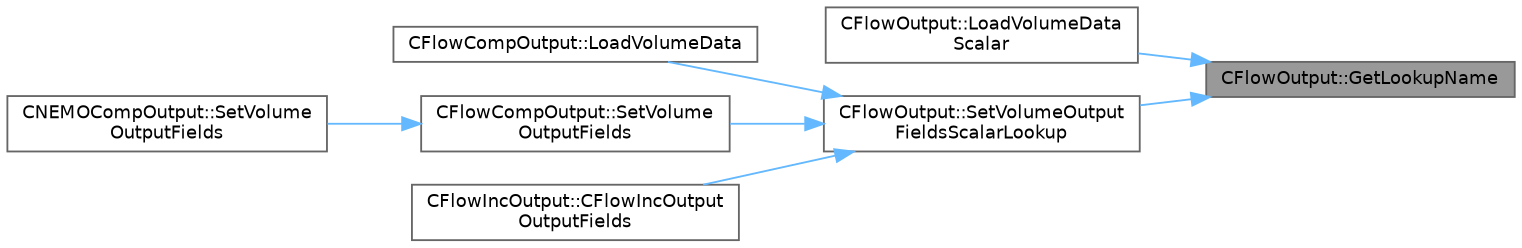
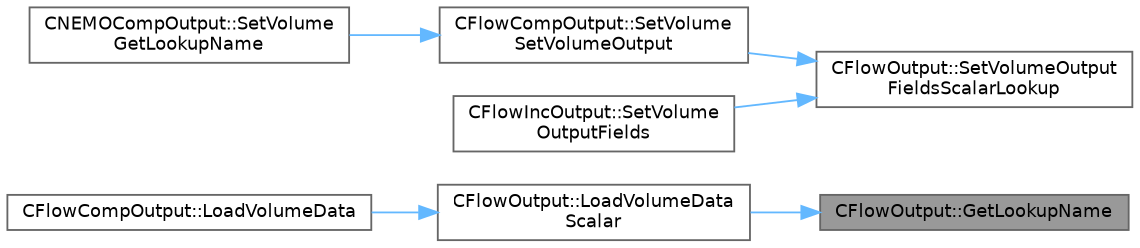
edge "CFlowCompOutput::LoadVolumeData" -> "CFlowOutput::SetVolumeOutput FieldsScalarLookup": now "CFlowCompOutput::LoadVolumeData" -> "CFlowOutput::LoadVolumeData Scalar"
edge "CFlowOutput::SetVolumeOutput FieldsScalarLookup" -> "CFlowOutput::GetLookupName": removed
node "CNEMOCompOutput::SetVolume OutputFields": label "CNEMOCompOutput::SetVolume OutputFields" -> "CNEMOCompOutput::SetVolume GetLookupName"
node "CFlowCompOutput::SetVolume OutputFields": label "CFlowCompOutput::SetVolume OutputFields" -> "CFlowCompOutput::SetVolume SetVolumeOutput"
node "CFlowIncOutput::CFlowIncOutput OutputFields": label "CFlowIncOutput::CFlowIncOutput OutputFields" -> "CFlowIncOutput::SetVolume OutputFields"
